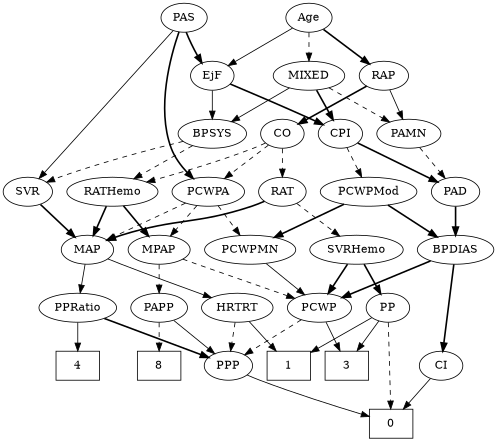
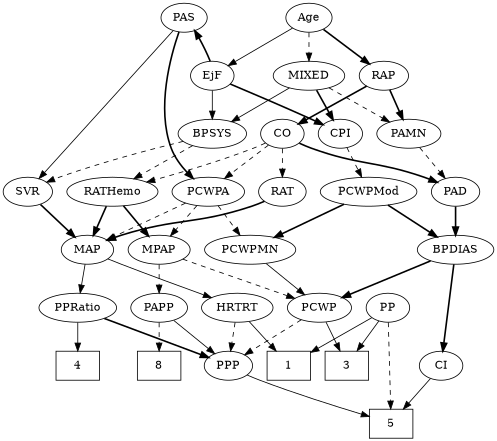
edge "PAS" -> "EjF": reversed
edge "RAP" -> "PAMN": style solid -> bold
edge "CPI" -> "PAD": now "CO" -> "PAD"
node "SVRHemo": removed
node "0": label "0" -> "5"
